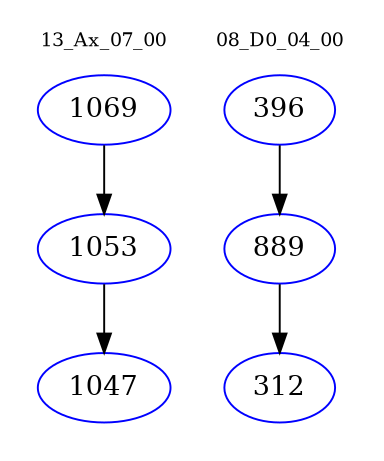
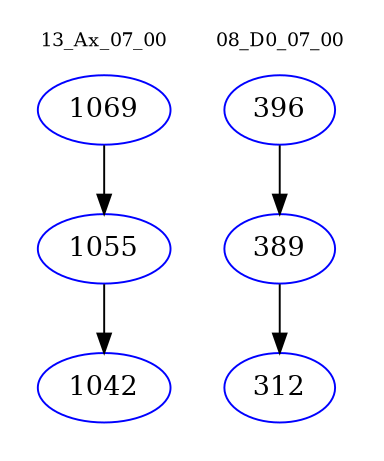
cluster "08_D0_04_00": label "08_D0_04_00" -> "08_D0_07_00"
node "1053": label "1053" -> "1055"
node "889": label "889" -> "389"
node "1047": label "1047" -> "1042"
